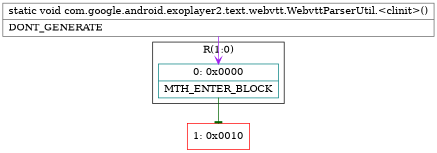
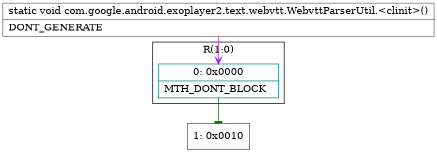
node "0: 0x0000": text "MTH_ENTER_BLOCK" -> "MTH_DONT_BLOCK"
